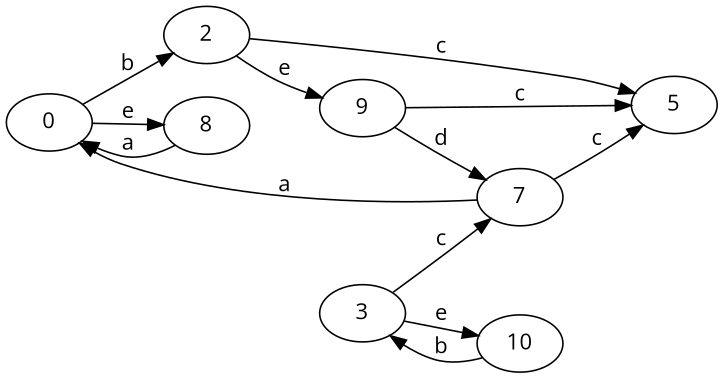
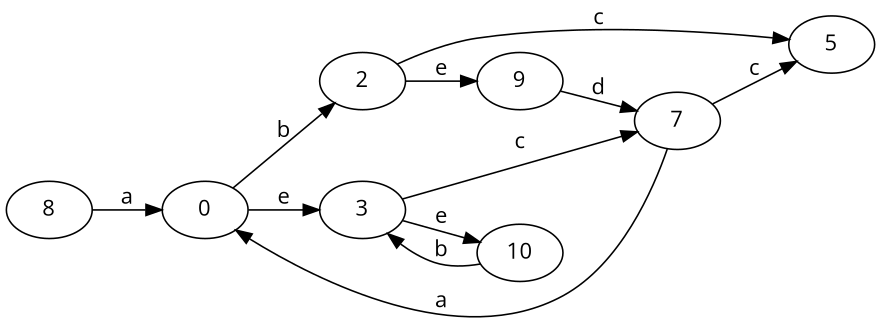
edge "9" -> "5": removed, label "c"
edge "0" -> "8": now "0" -> "3"
